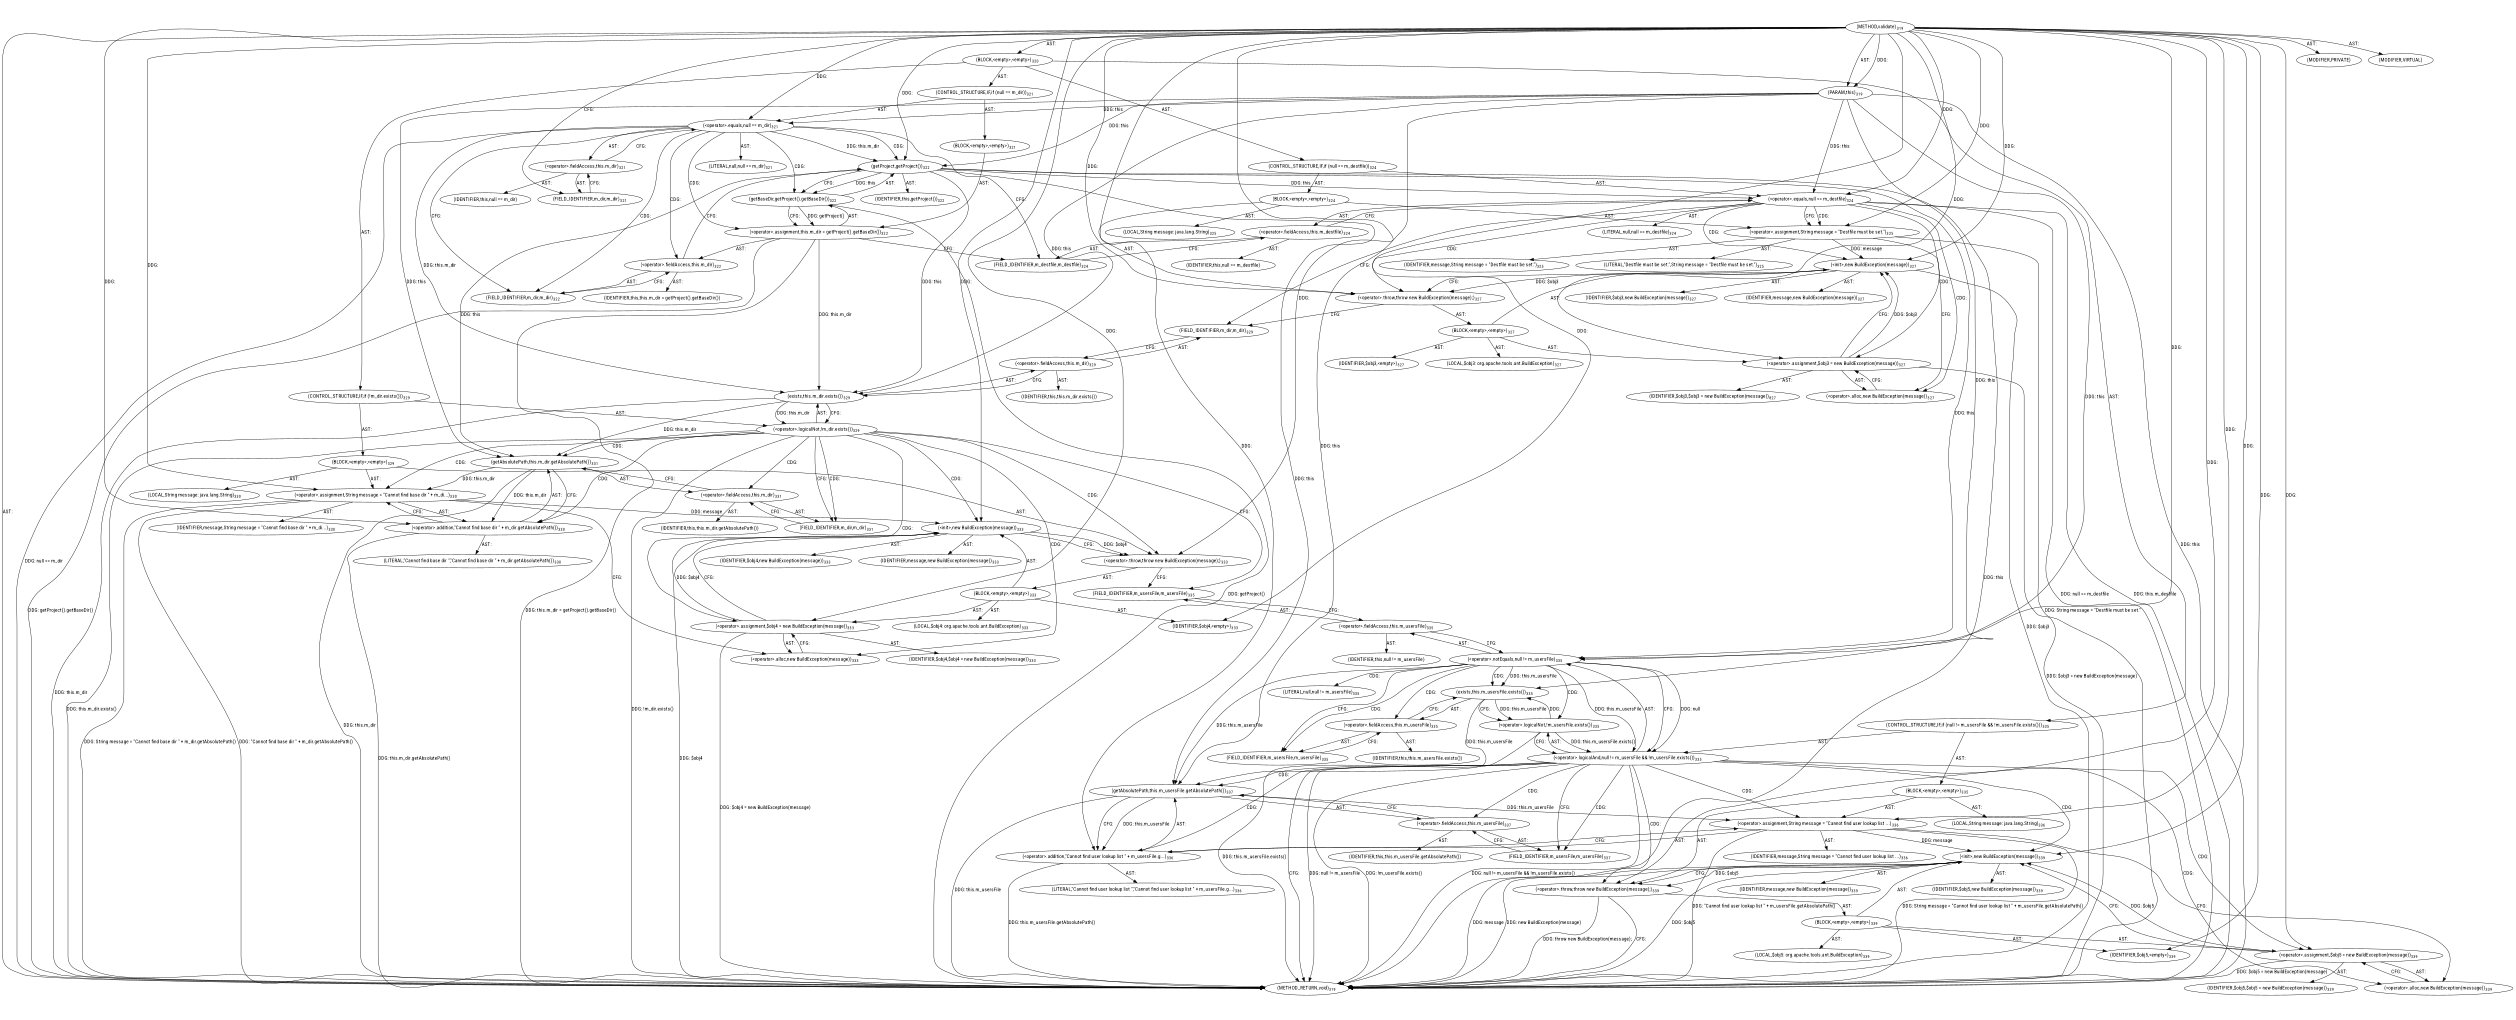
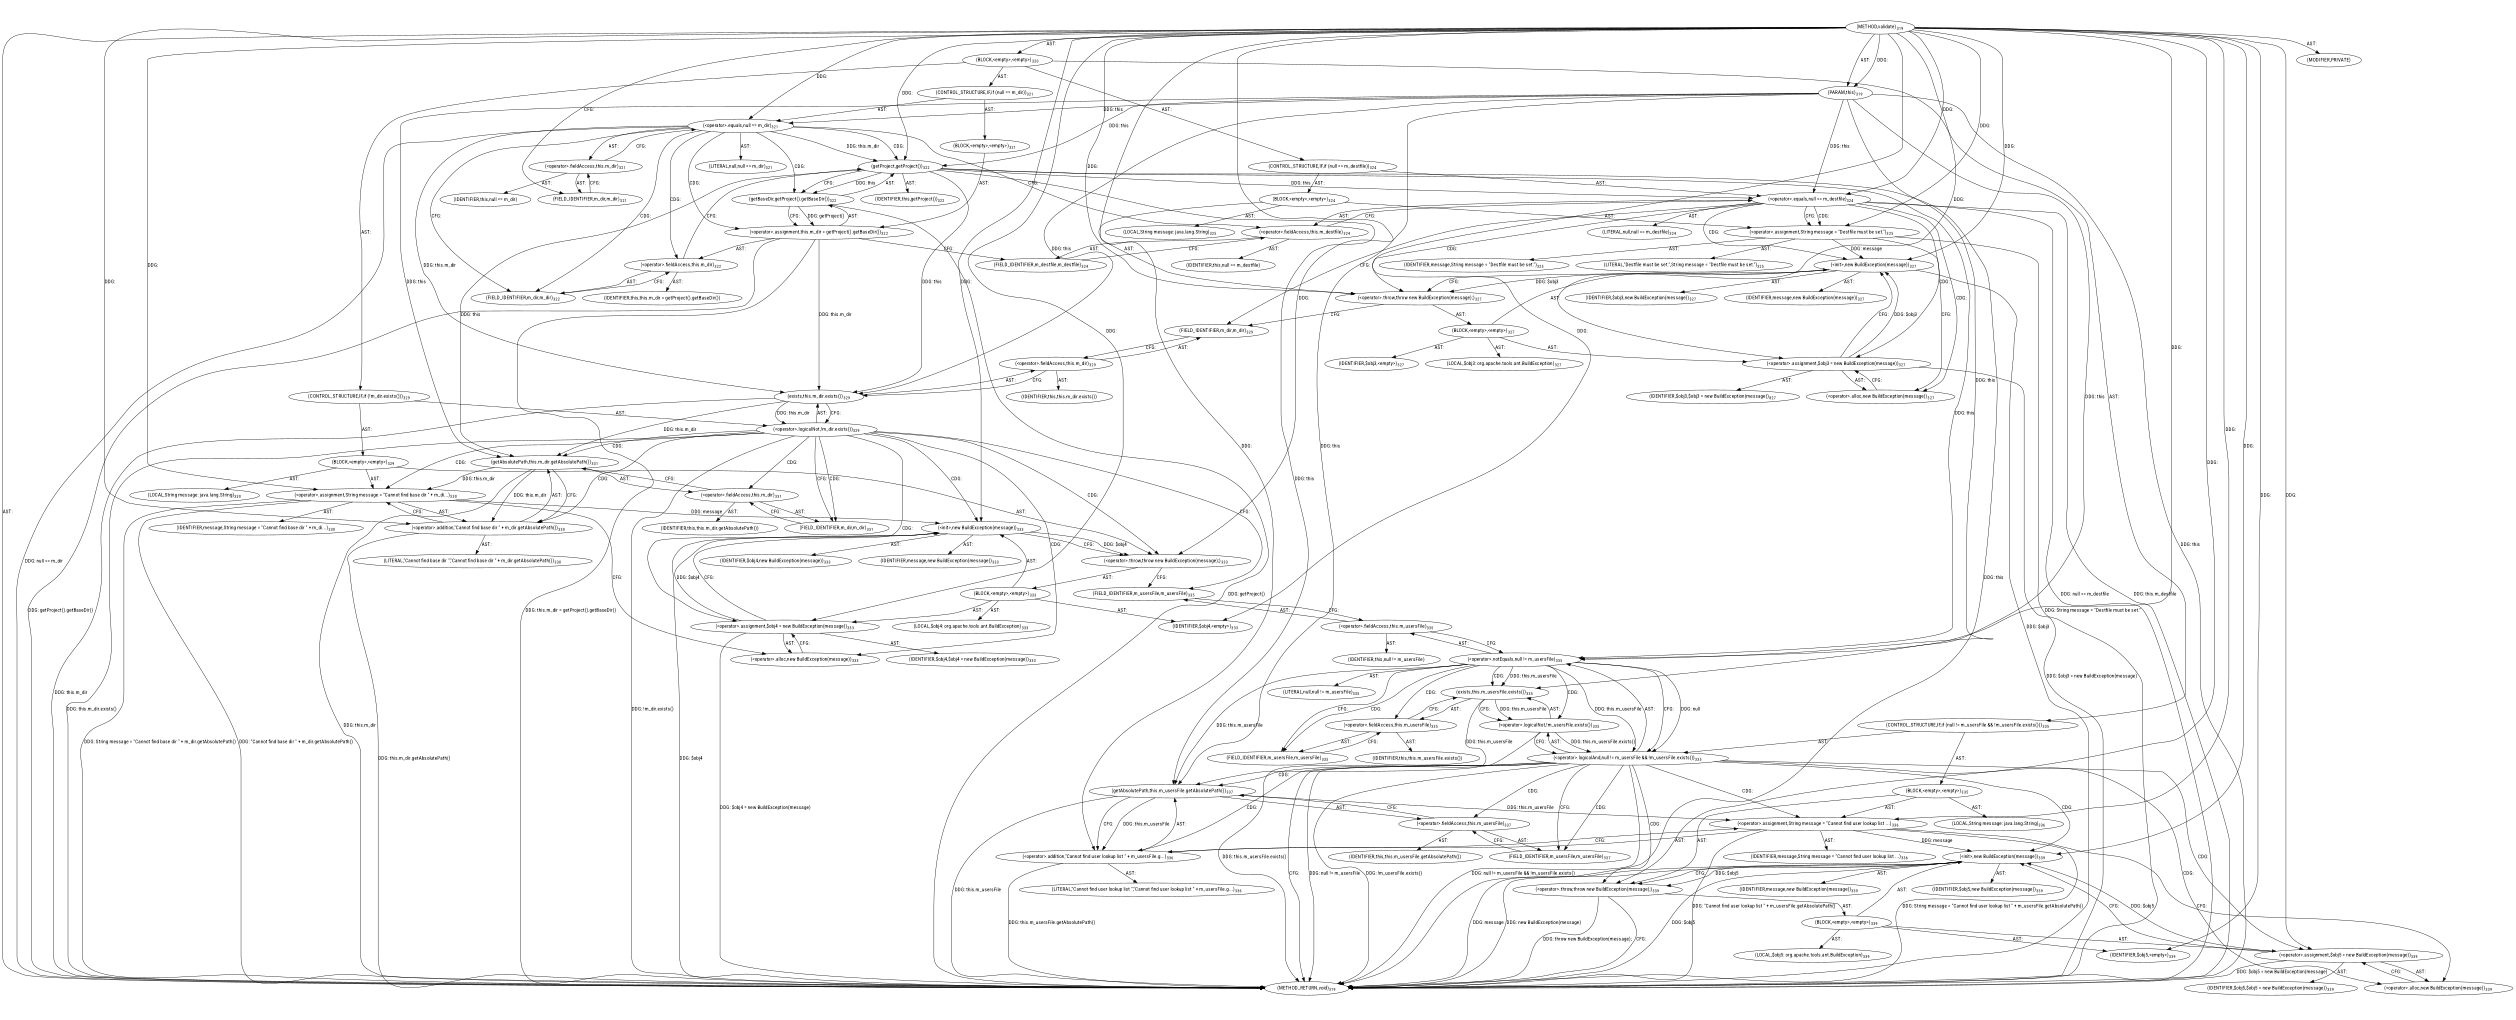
node "(MODIFIER,VIRTUAL)": removed
edge "(<operator>.equals,null == m_dir)" -> "(FIELD_IDENTIFIER,m_destfile,m_destfile)": now "(<operator>.equals,null == m_dir)" -> "(<operator>.fieldAccess,this.m_destfile)"
edge "(<operator>.notEquals,null != m_usersFile)" -> "(LITERAL,null,null != m_usersFile)": label "CDG: " -> "AST: "
edge "(<operator>.logicalNot,!m_usersFile.exists())" -> "(exists,this.m_usersFile.exists())": label "DDG: " -> "AST: "
